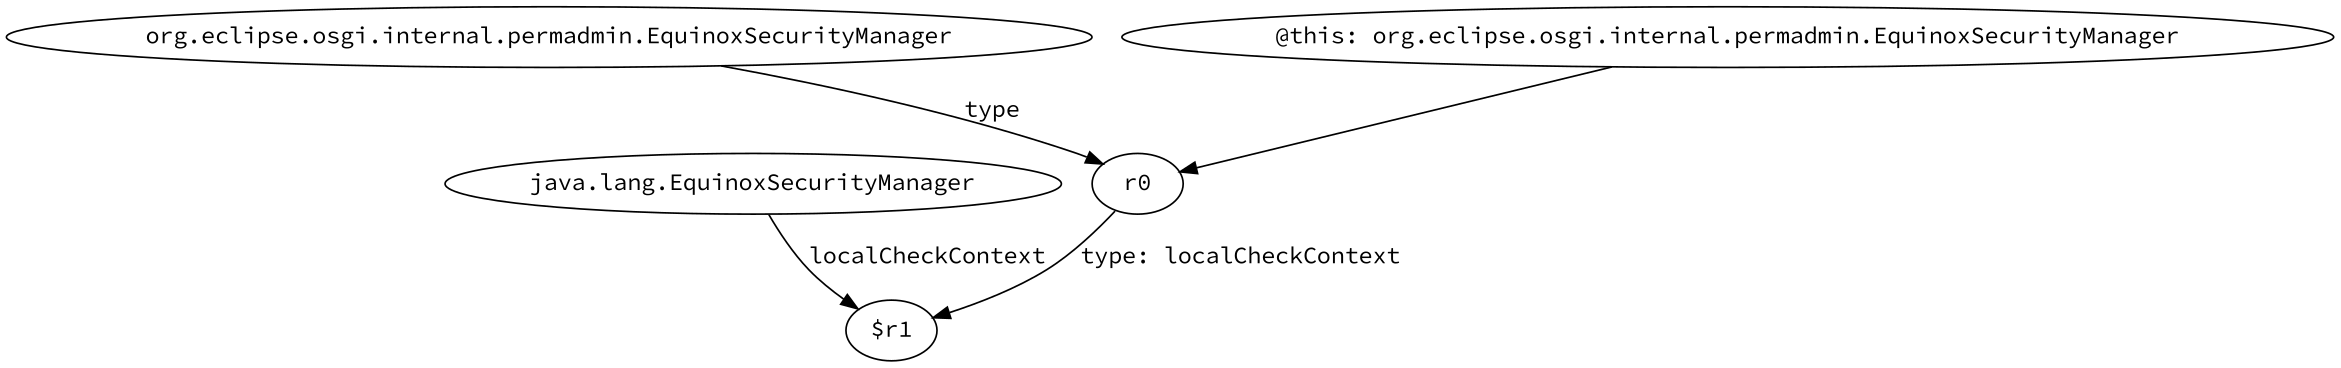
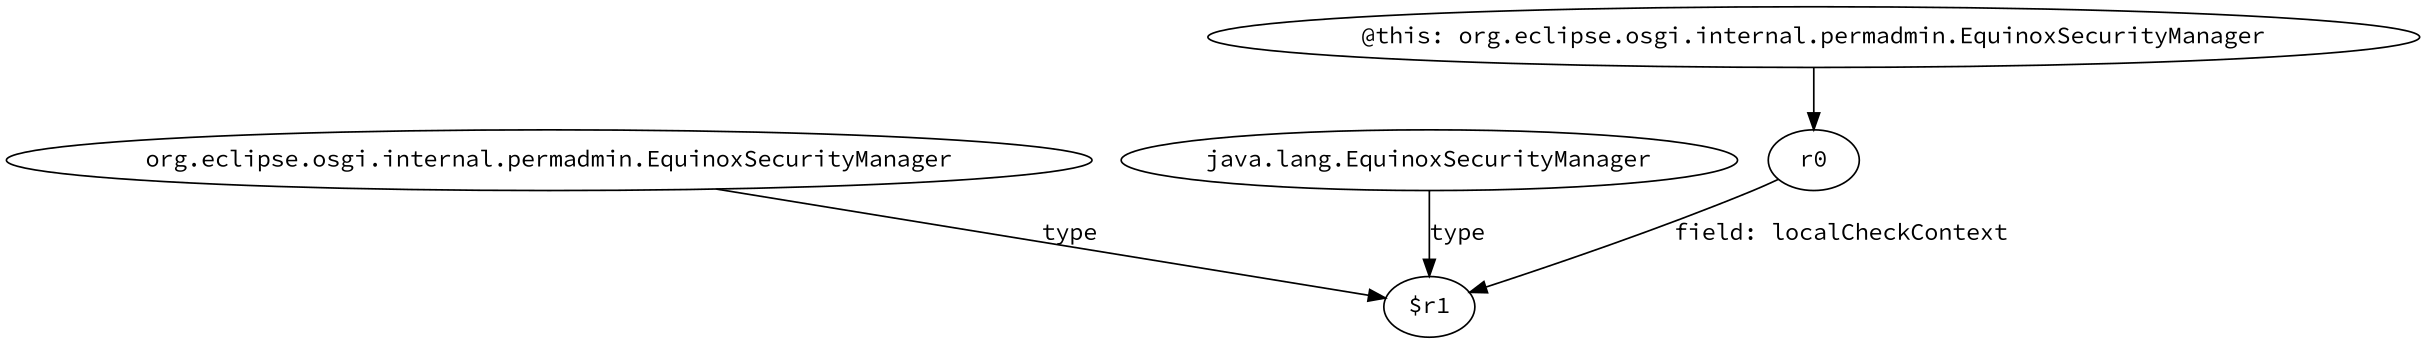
edge "org.eclipse.osgi.internal.permadmin.EquinoxSecurityManager" -> "r0": now "org.eclipse.osgi.internal.permadmin.EquinoxSecurityManager" -> "$r1"
edge "java.lang.EquinoxSecurityManager" -> "$r1": label "localCheckContext" -> "type"
edge "r0" -> "$r1": label "type: localCheckContext" -> "field: localCheckContext"
